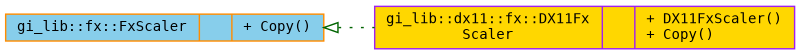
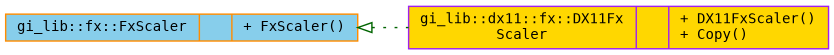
node "gi_lib::fx::FxScaler": text "+ Copy()" -> "+ FxScaler()"
